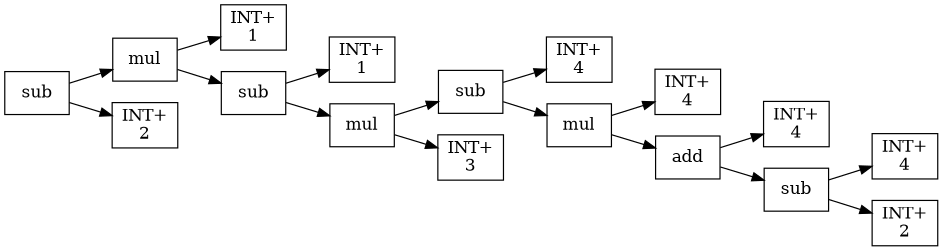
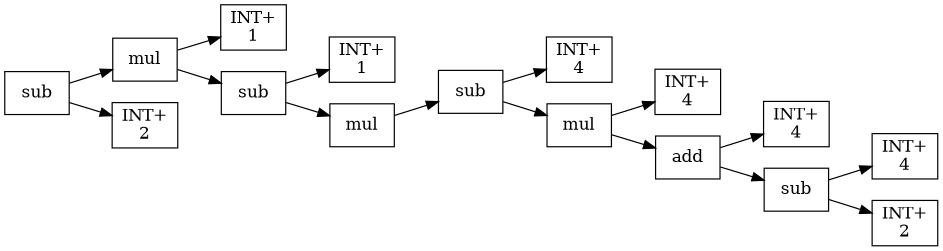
node "INT+ 3": removed
